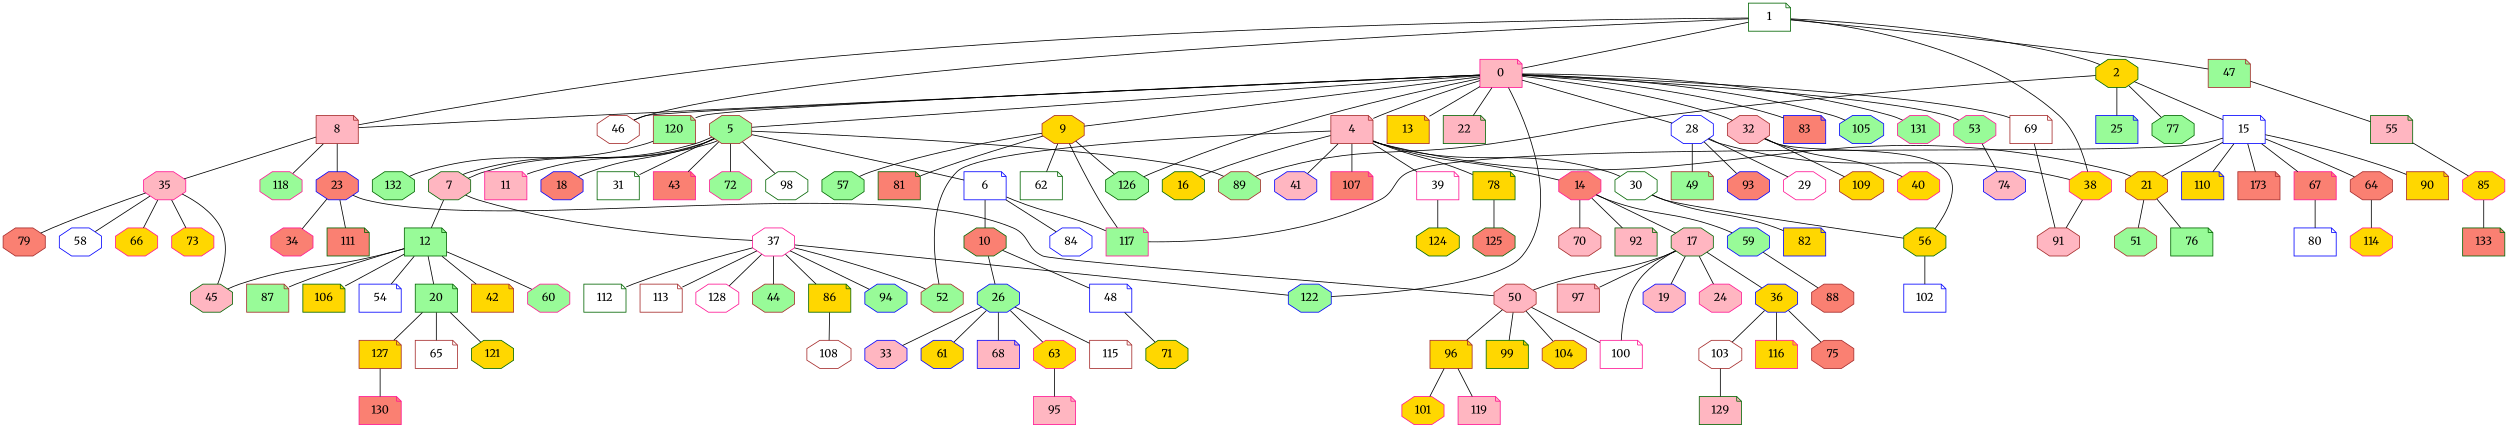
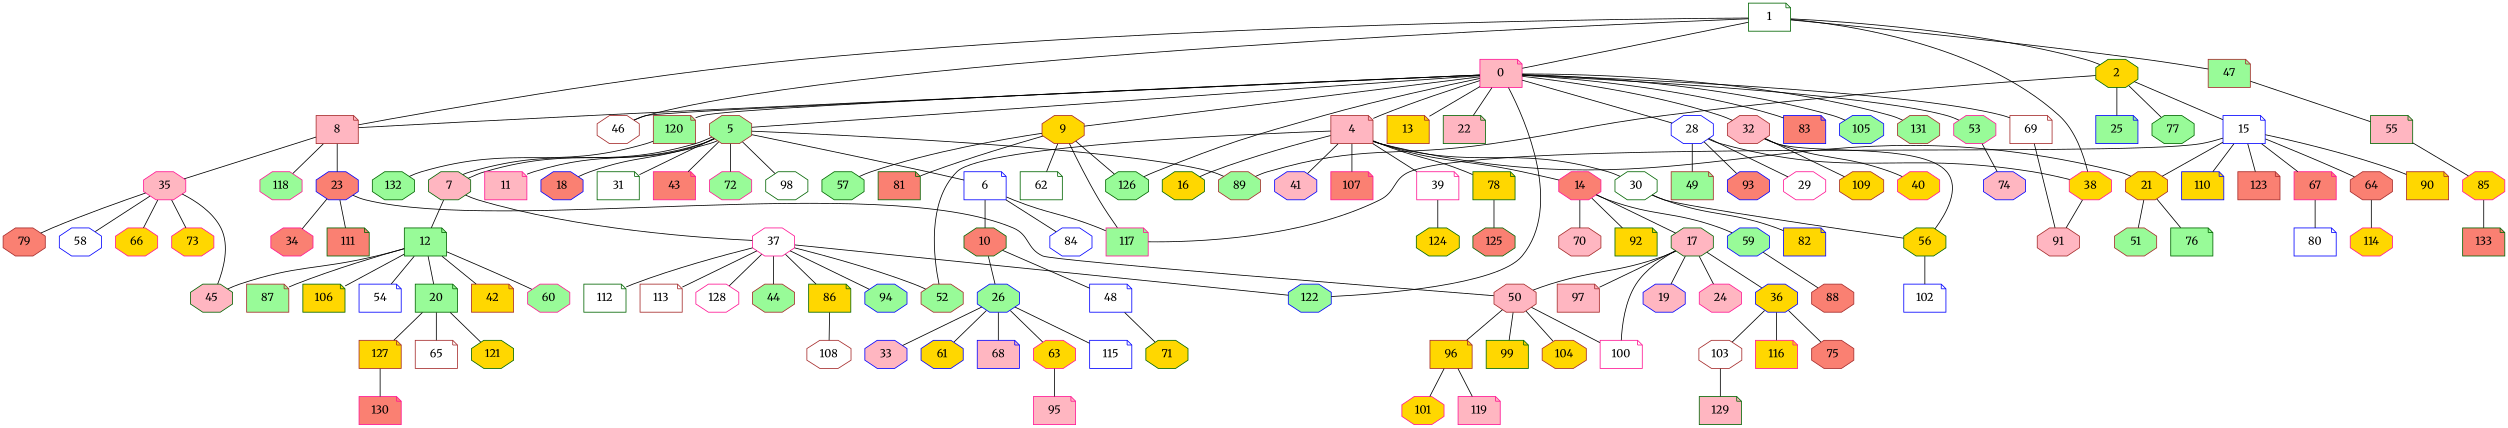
node "131": color deeppink -> brown
node "173": label "173" -> "123"
node "92": fillcolor lightpink -> gold
node "115": color brown -> blue
